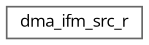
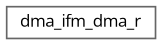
node "dma_ifm_src_r": label "dma_ifm_src_r" -> "dma_ifm_dma_r"
